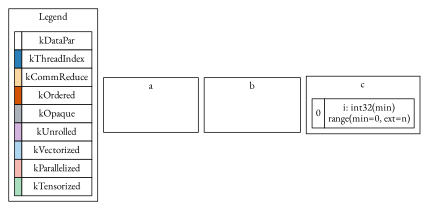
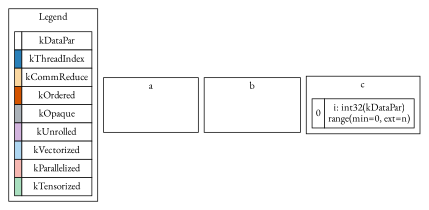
node "0": text "i: int32(min)" -> "i: int32(kDataPar)"
